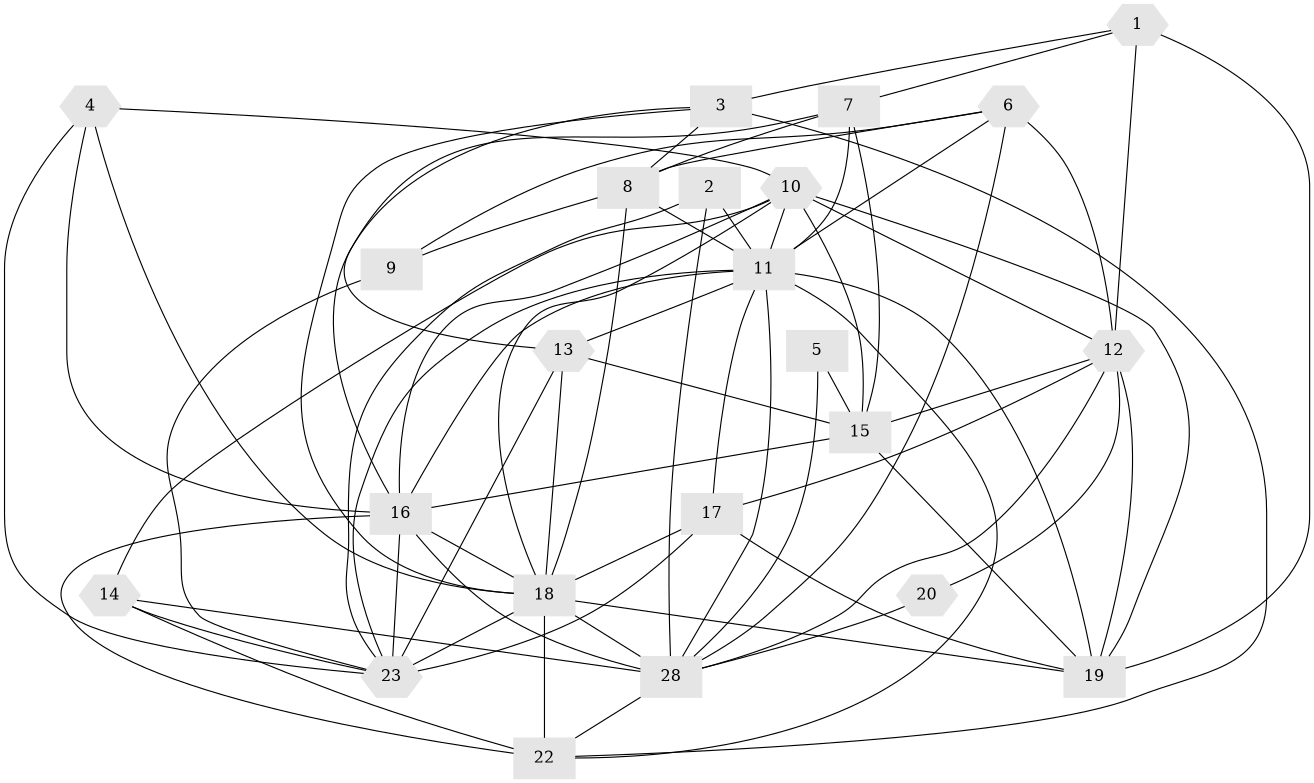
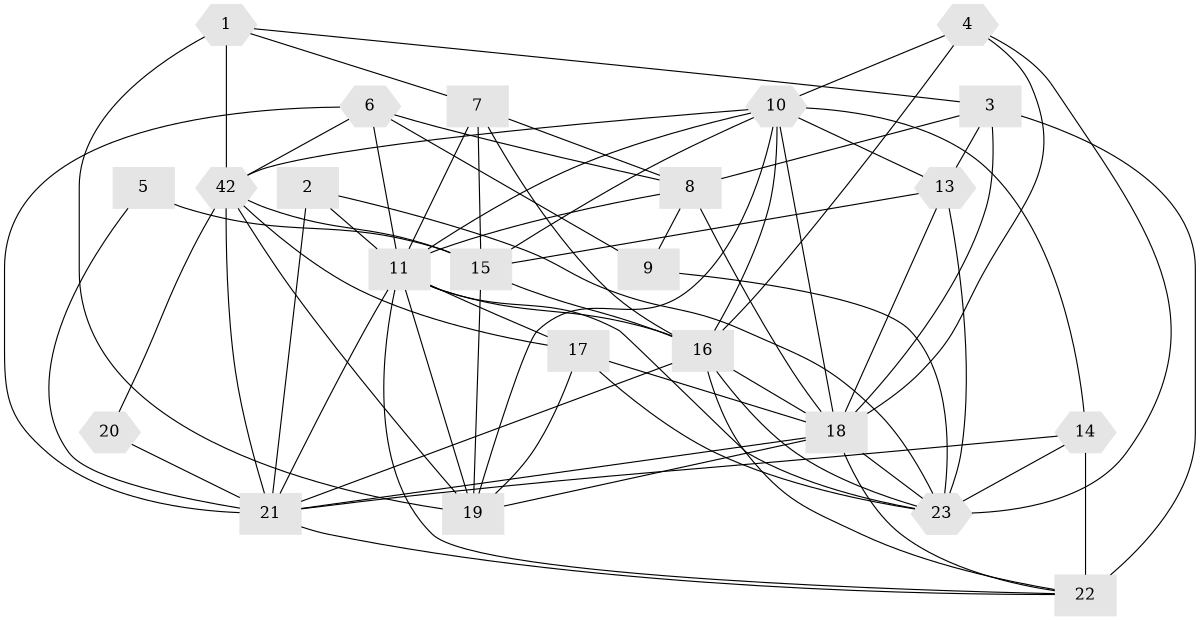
edge "11" -- "13": now "10" -- "13"
node "12": label "12" -> "42"
node "28": label "28" -> "21"
